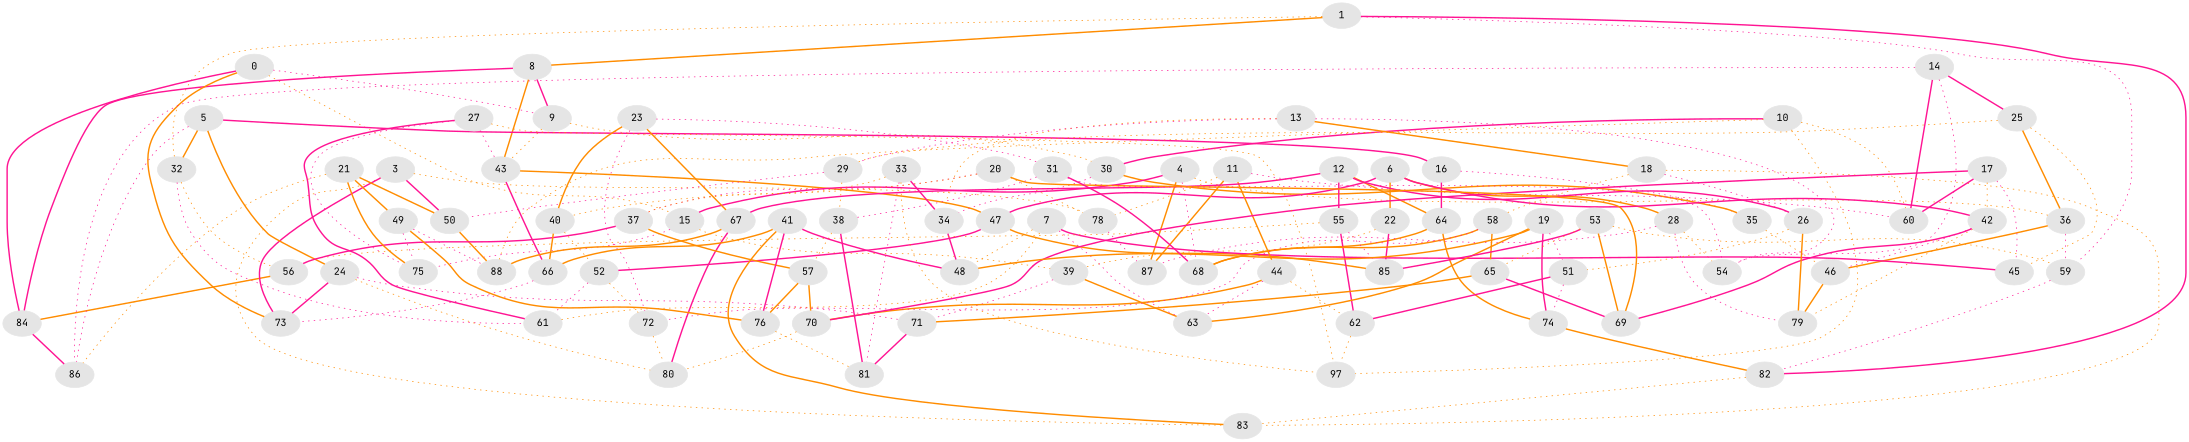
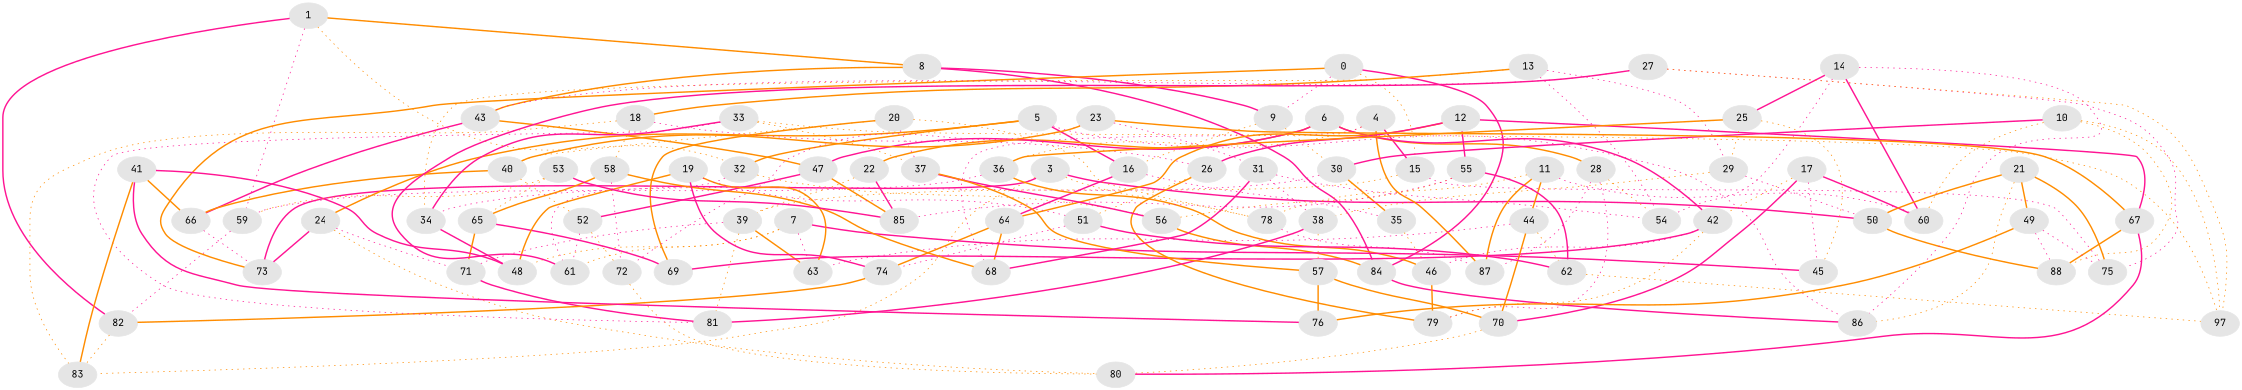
edge "9" -- "43": now "9" -- "16"
edge "53" -- "69": removed
edge "76" -- "81": now "39" -- "81"
